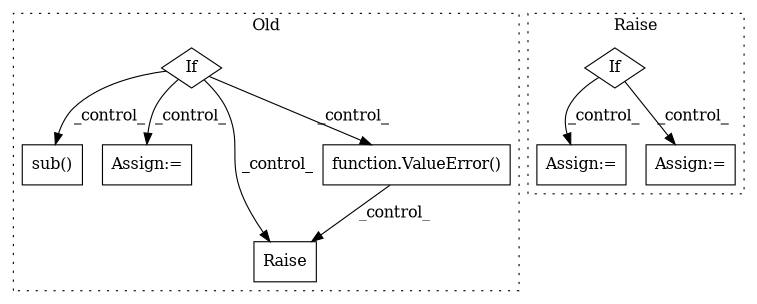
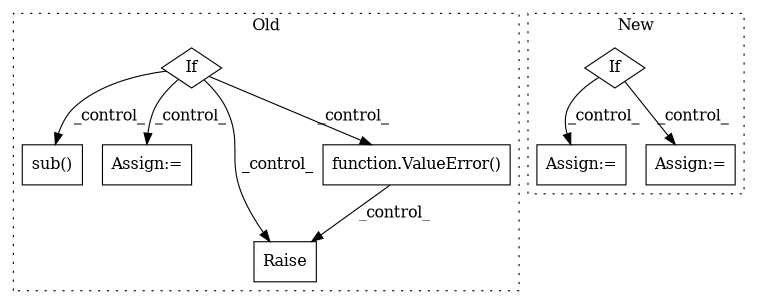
cluster "Raise": label "Raise" -> "New"
